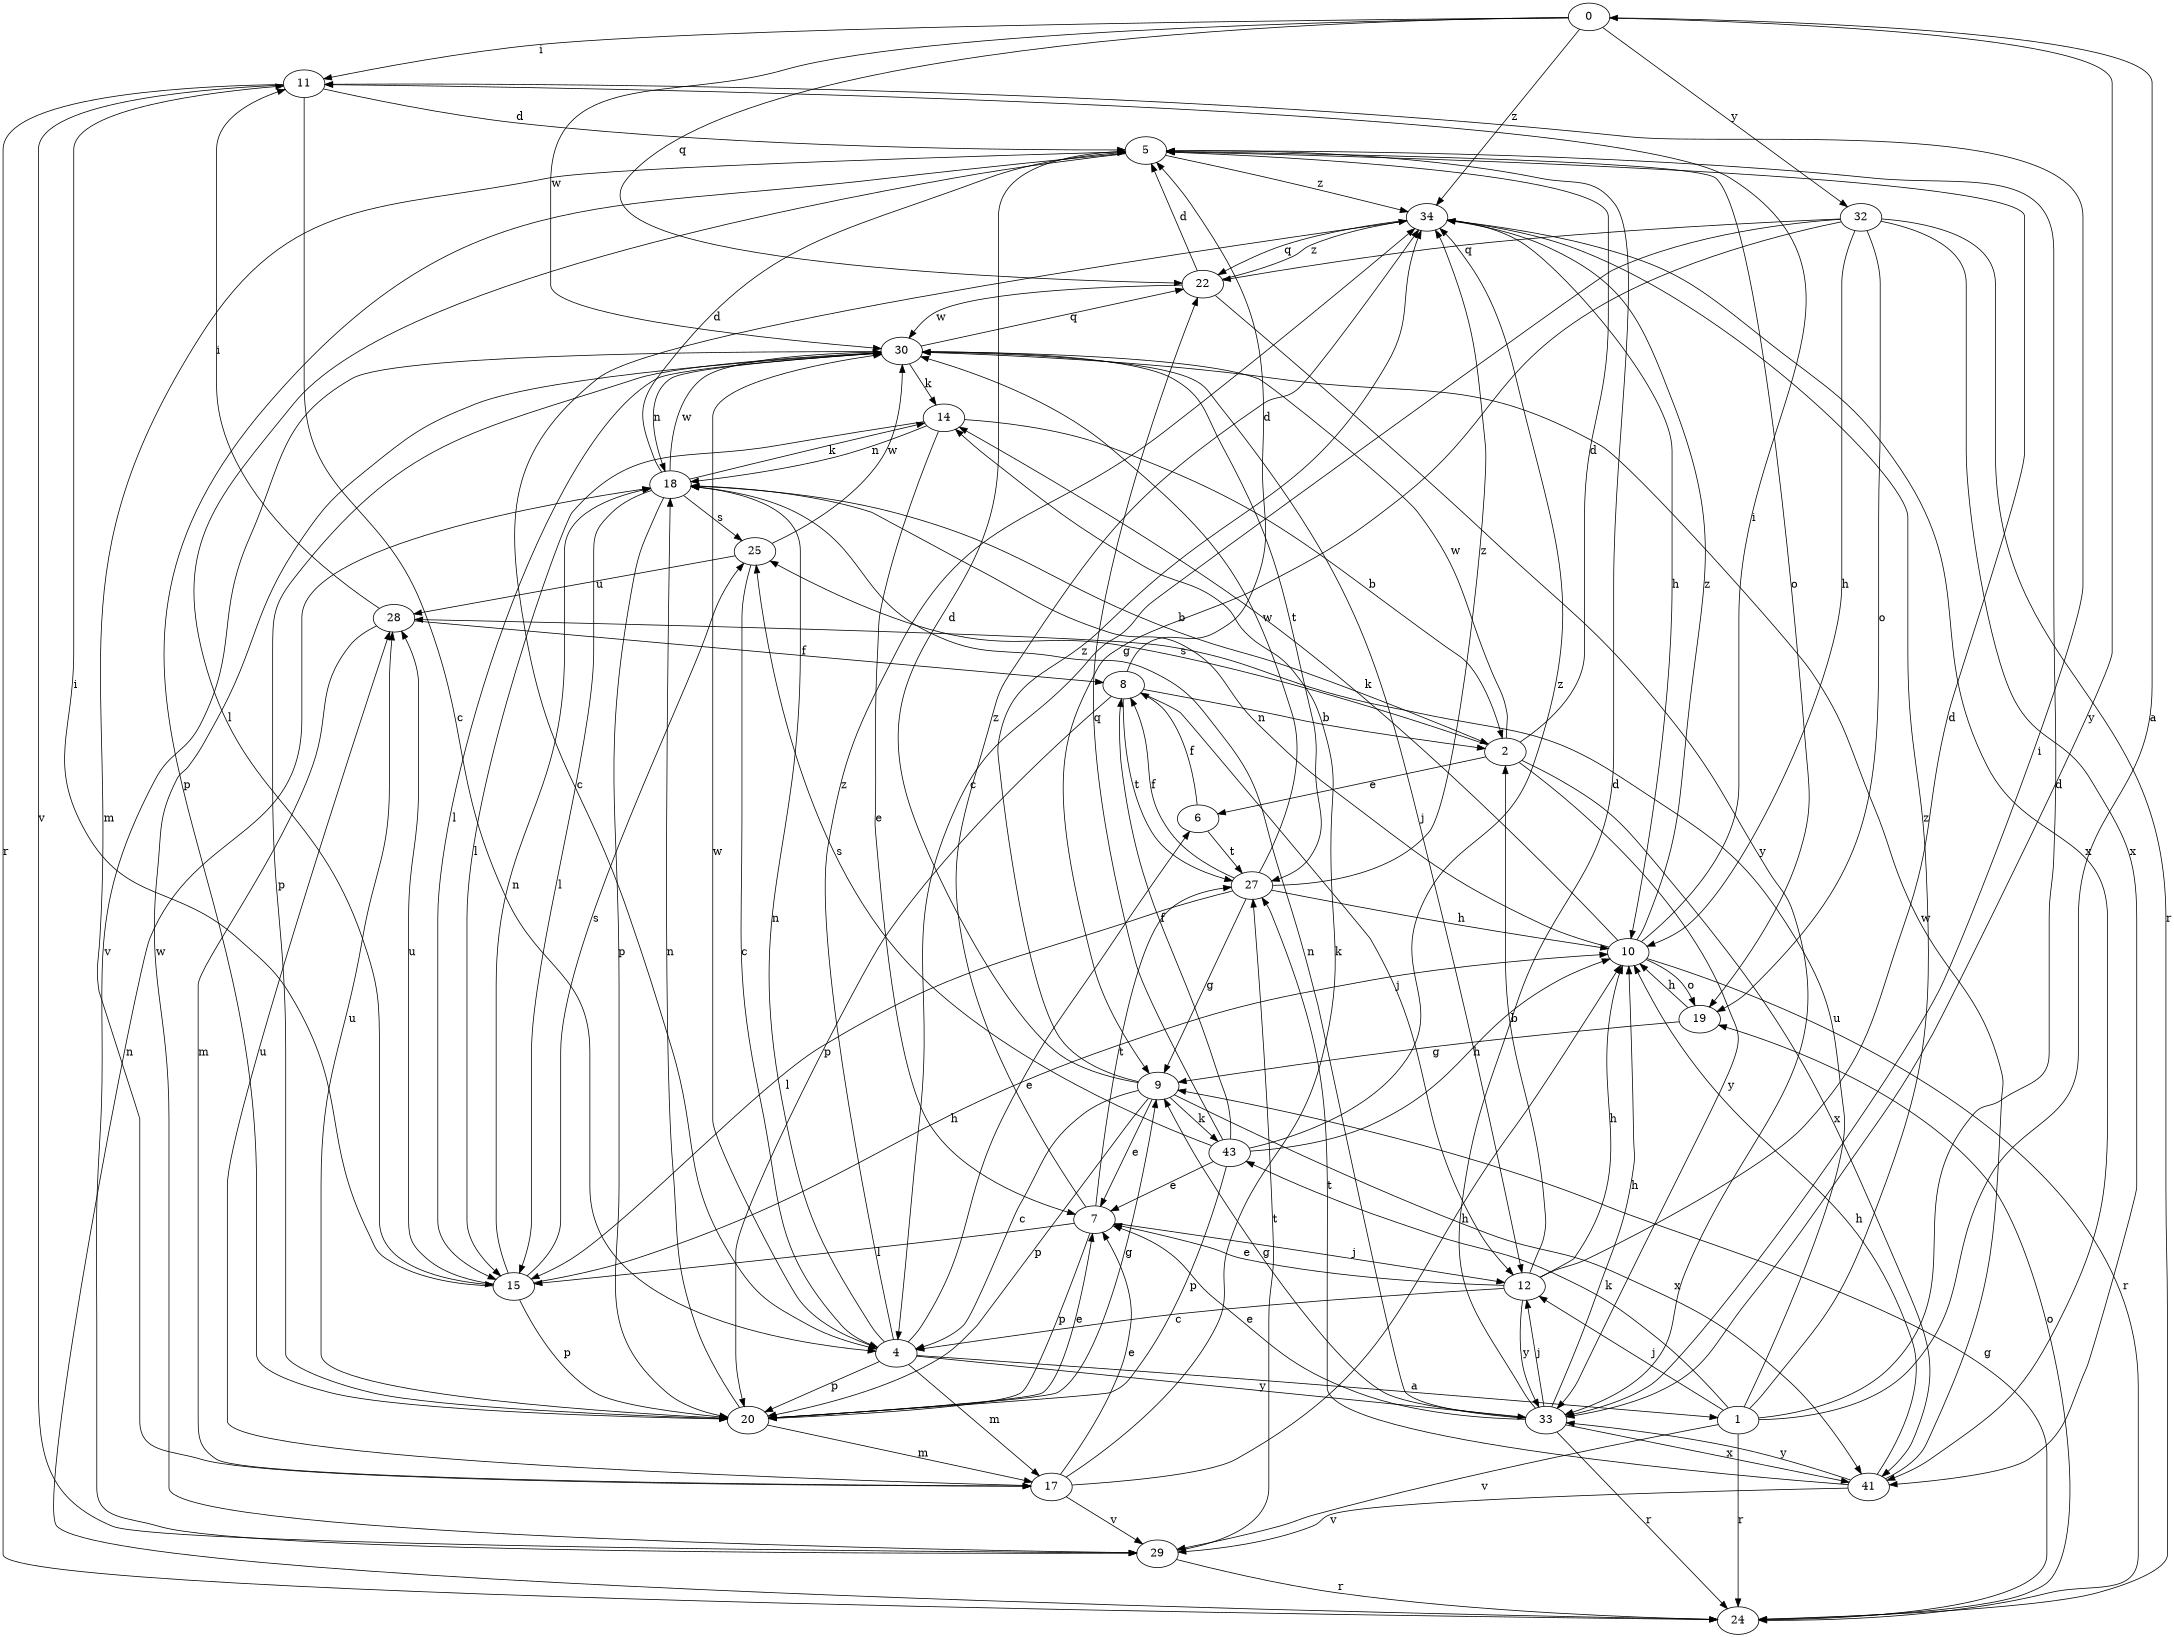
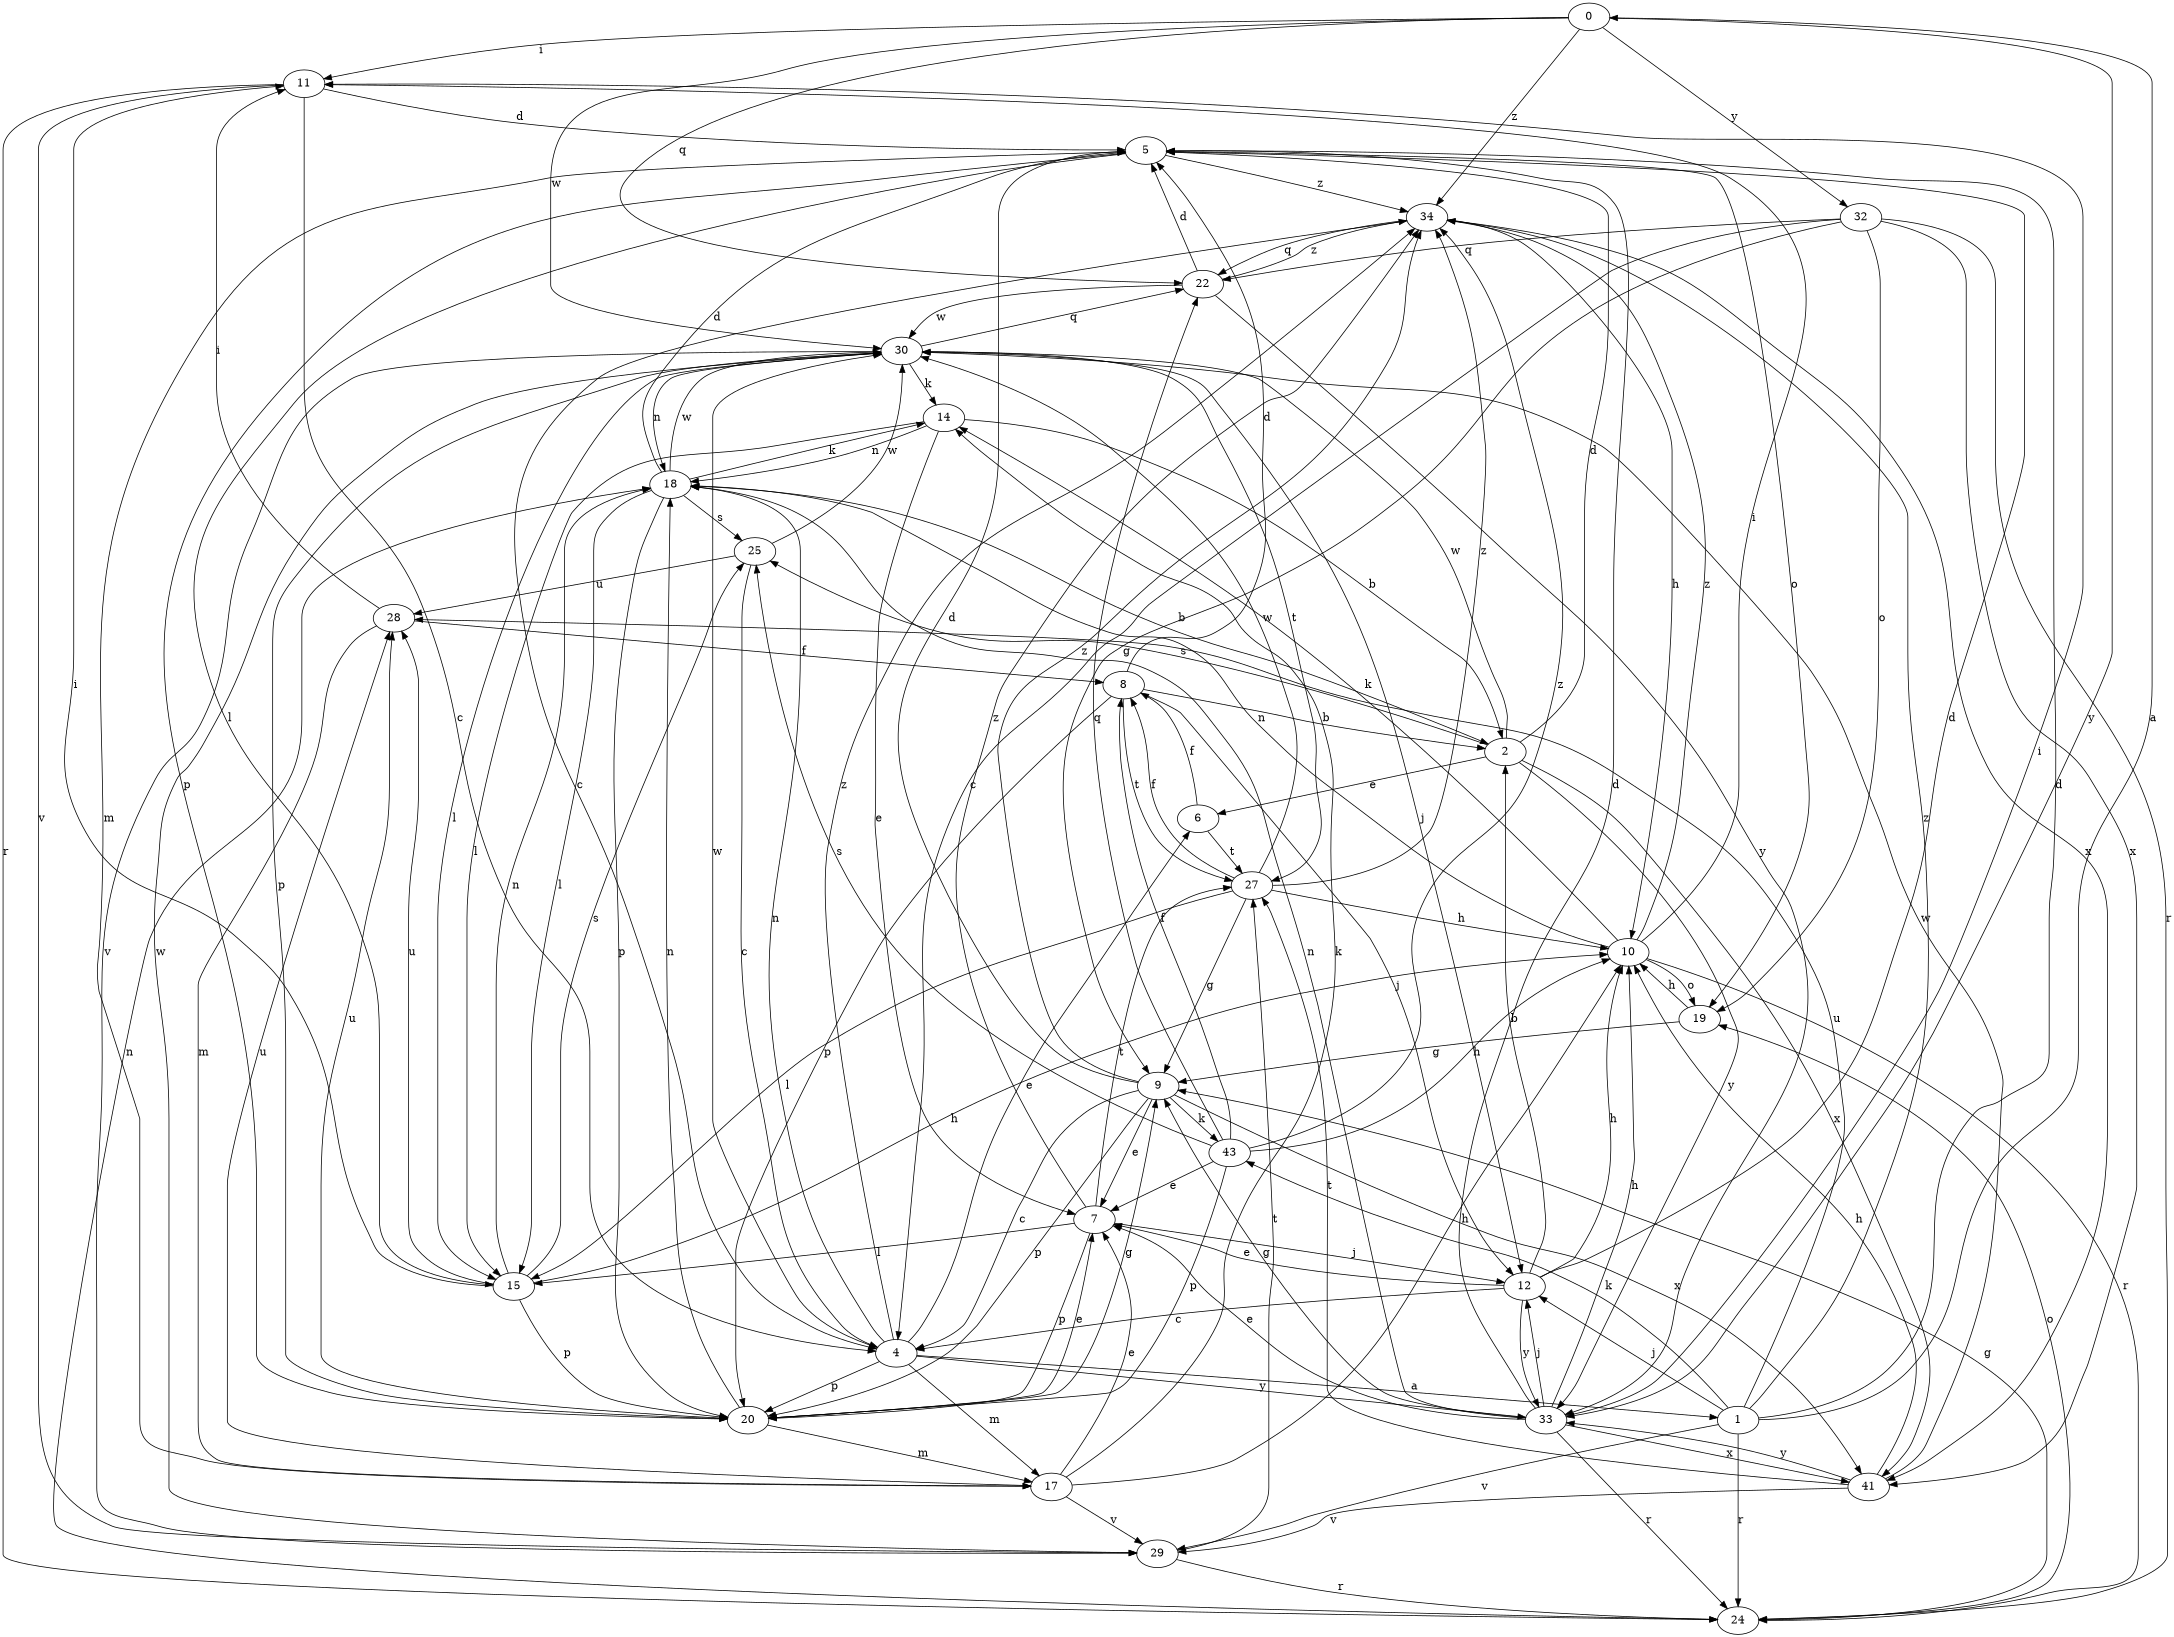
edge "32" -> "10": removed, label "h"
